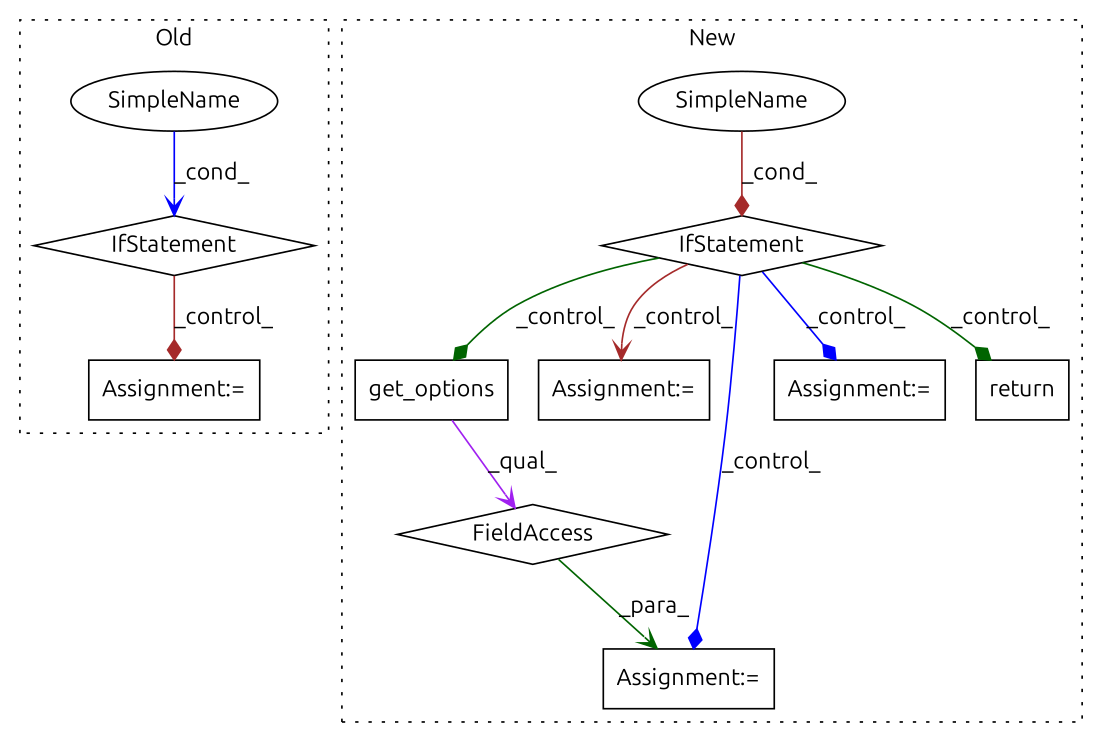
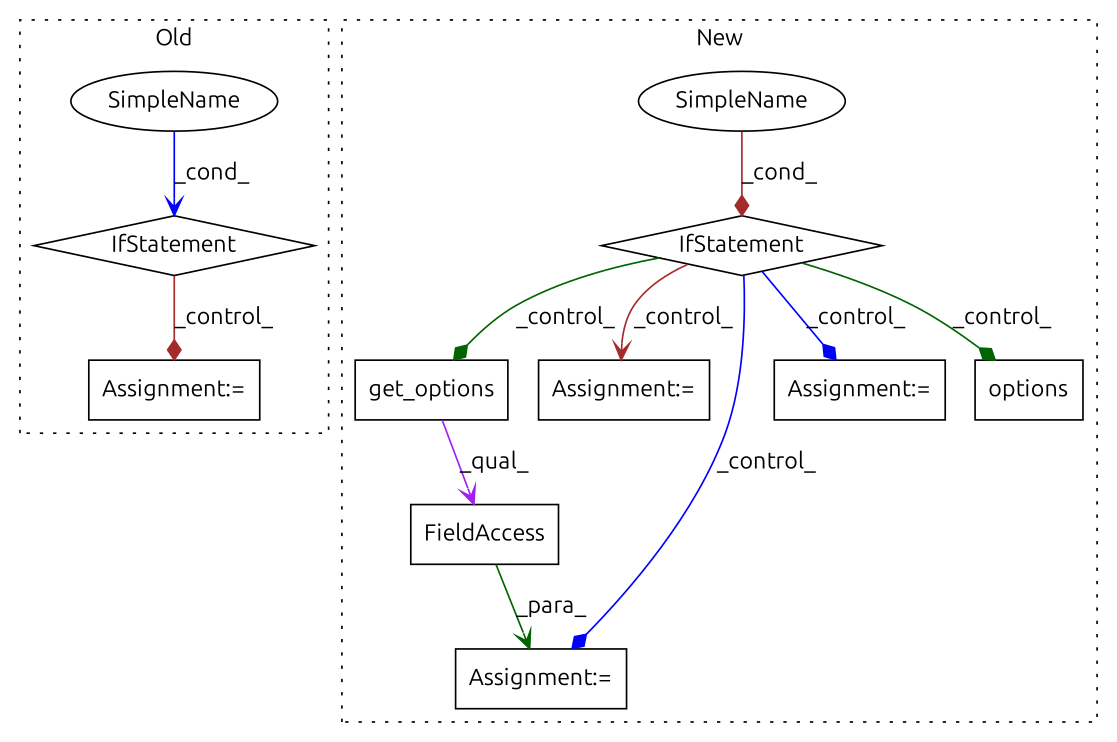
node "return": label "return" -> "options"
node "FieldAccess": shape diamond -> box
